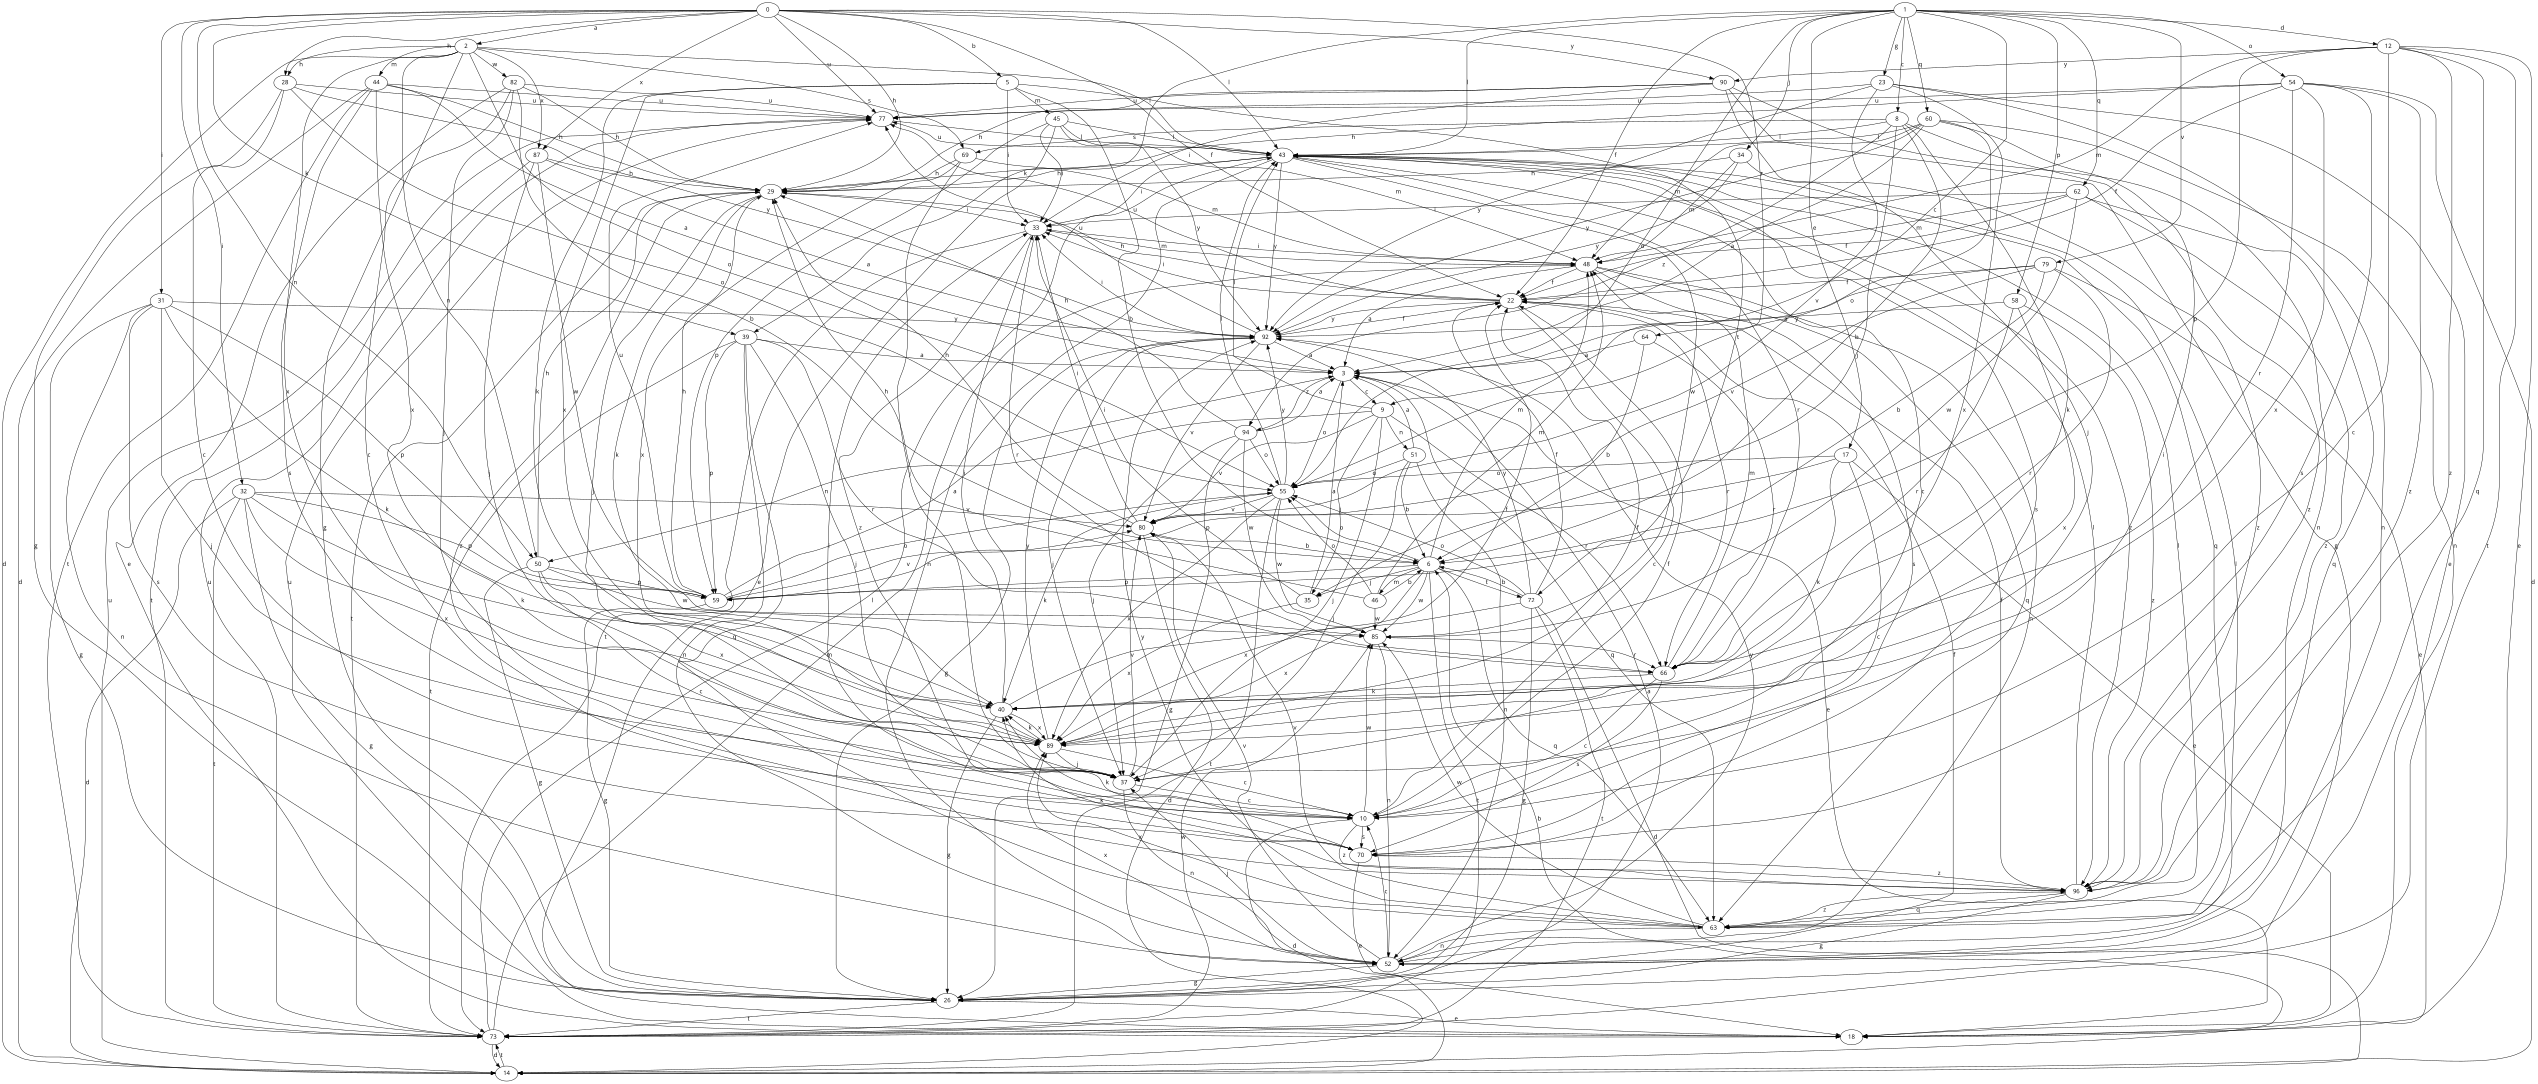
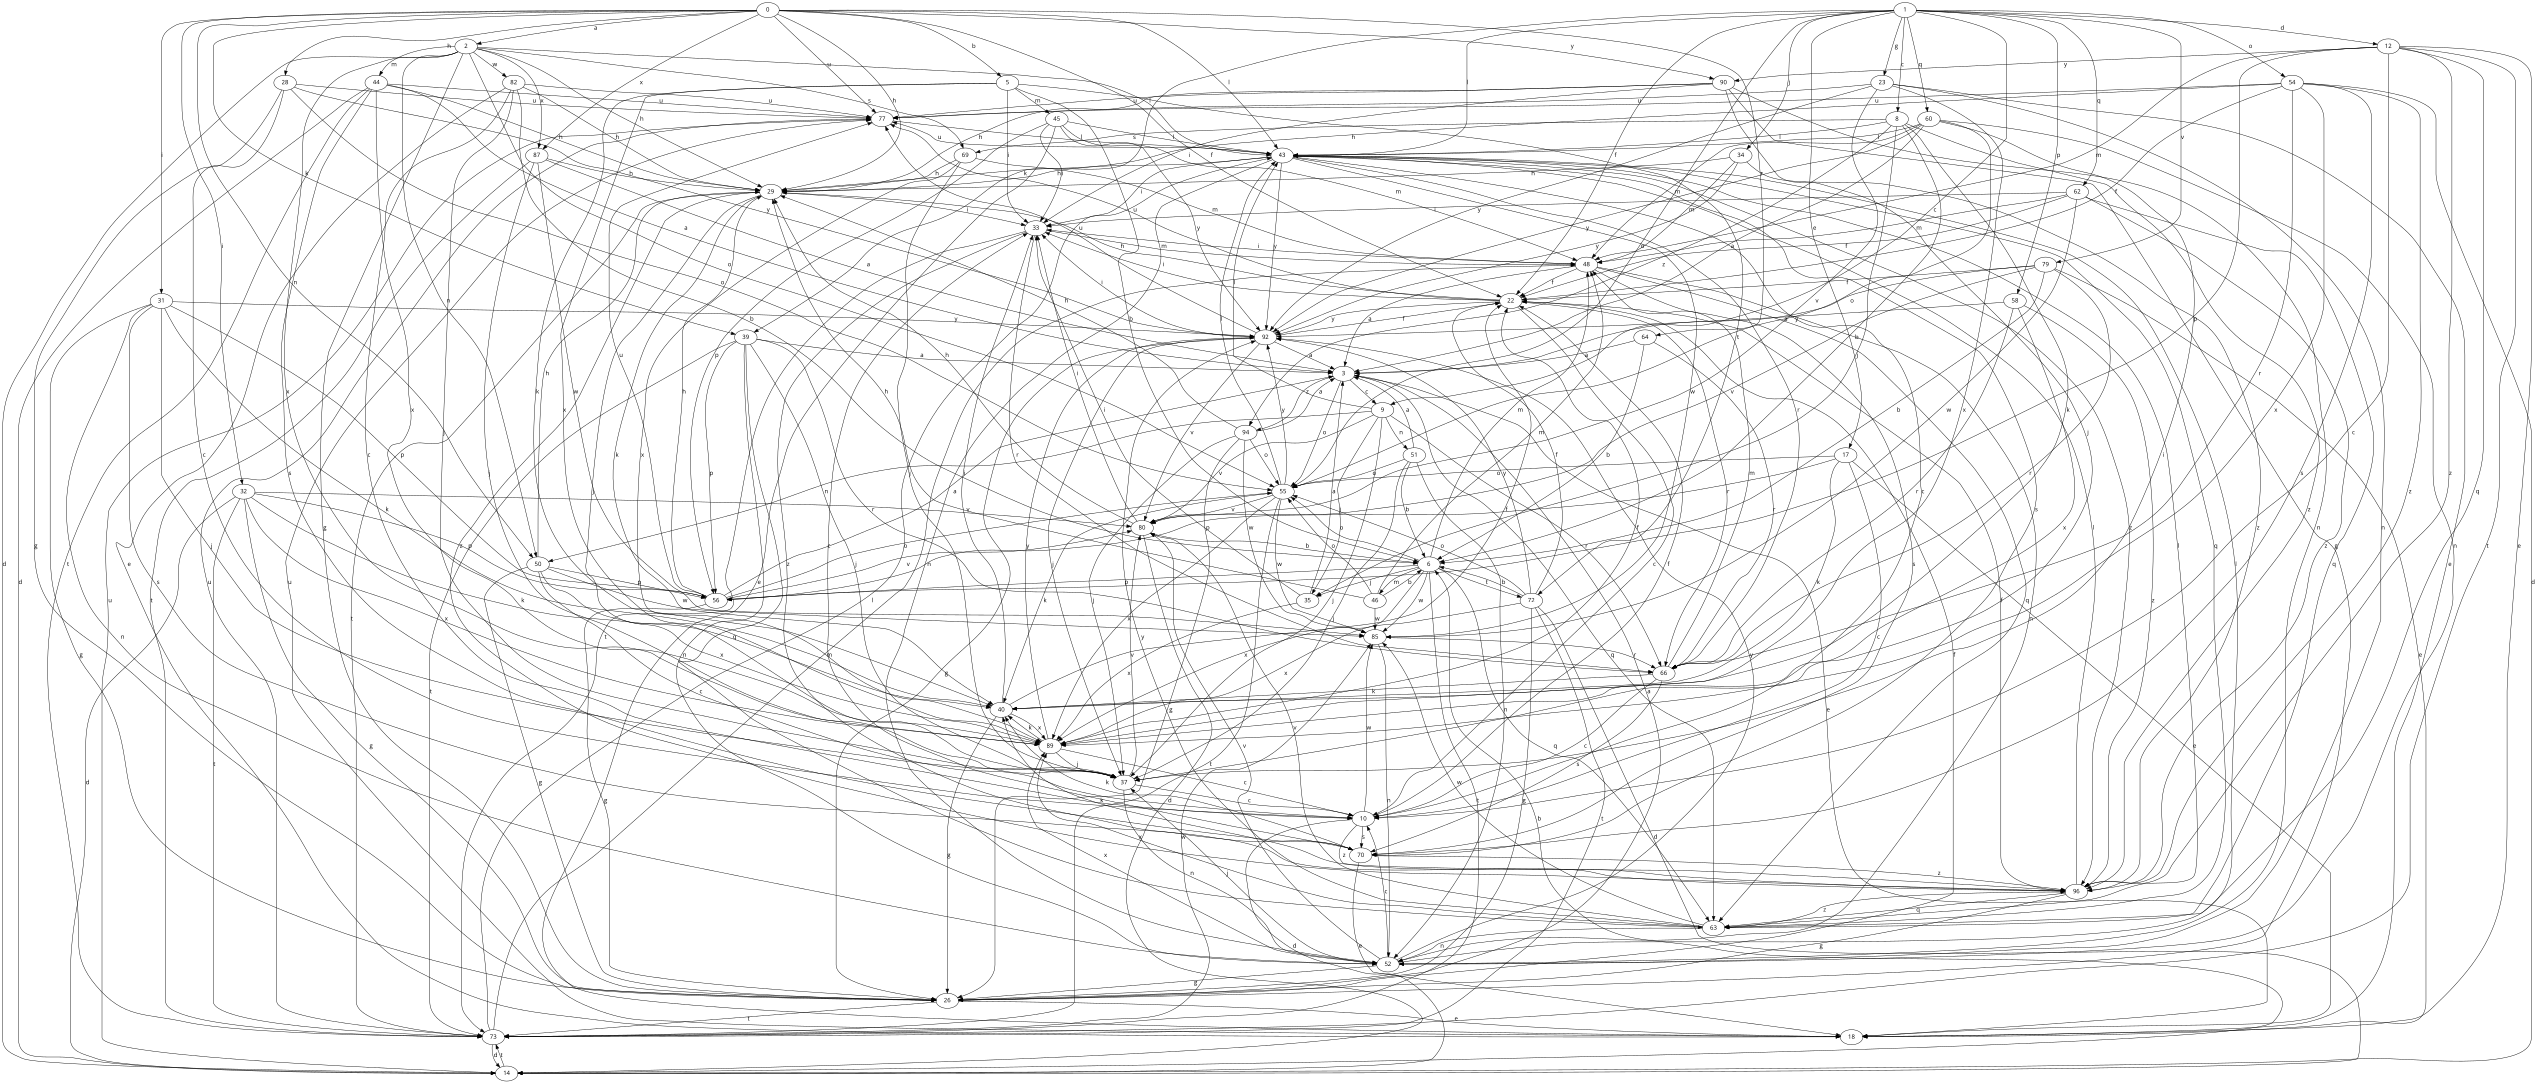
edge "2" -> "28": now "2" -> "29"
edge "70" -> "33": label "i" -> "c"
node "59": label "59" -> "56"
edge "33" -> "10": now "33" -> "96"
